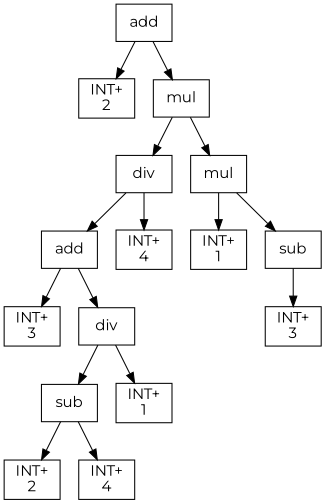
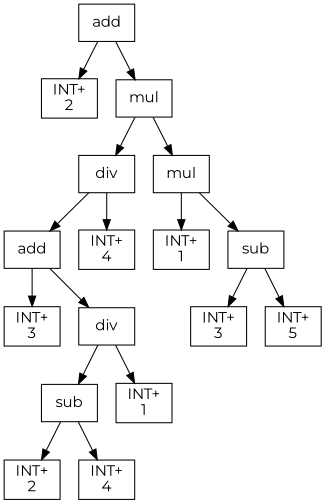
node "INT+ 5": added
